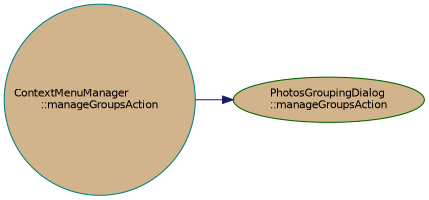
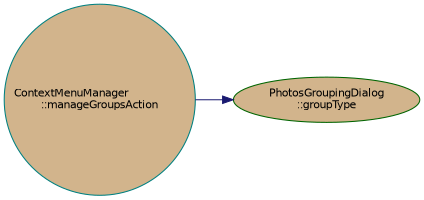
node "PhotosGroupingDialog ::manageGroupsAction": label "PhotosGroupingDialog ::manageGroupsAction" -> "PhotosGroupingDialog ::groupType"
